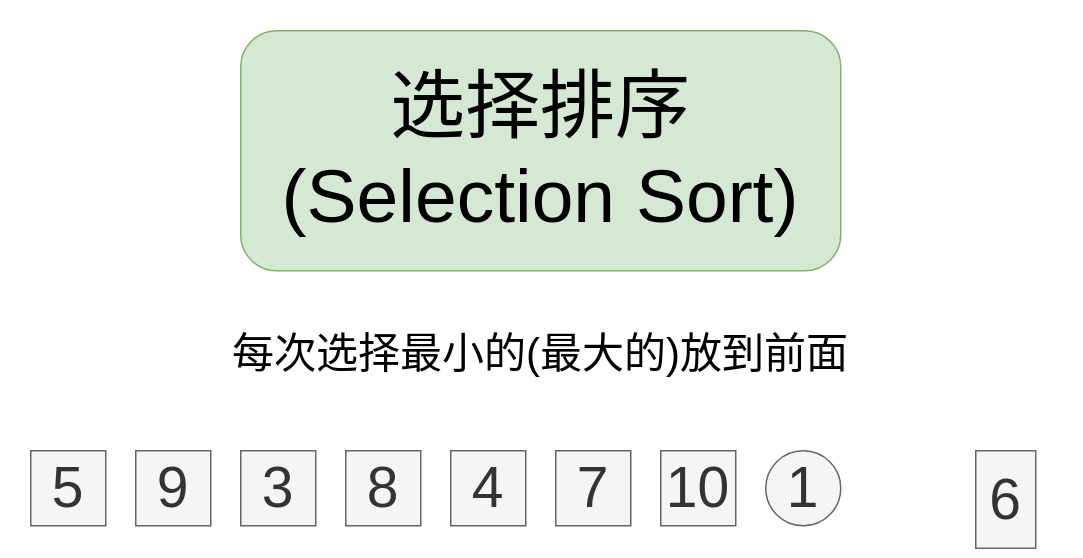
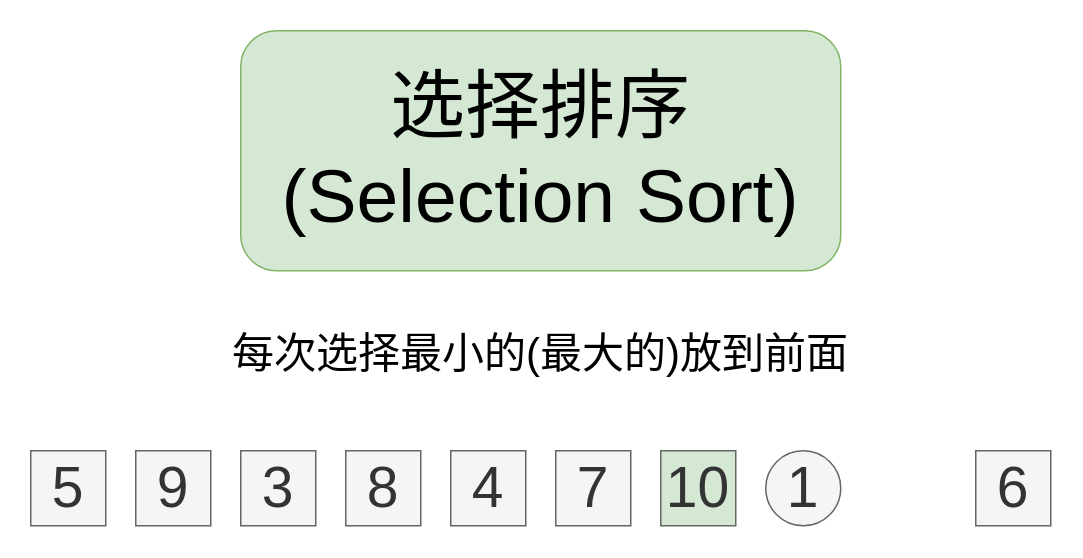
node "10": fillcolor #f5f5f5 -> #d5e8d4
node "6": size 60x98 -> 75x75
